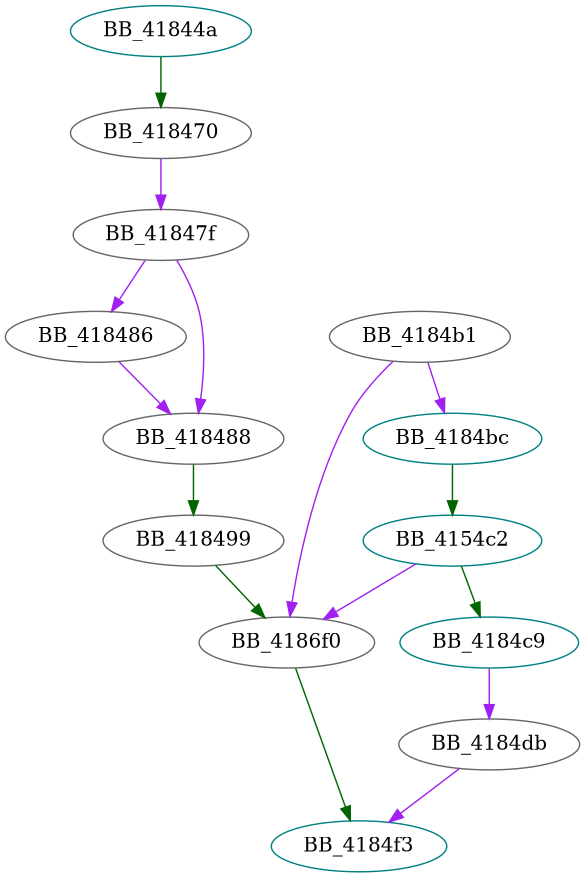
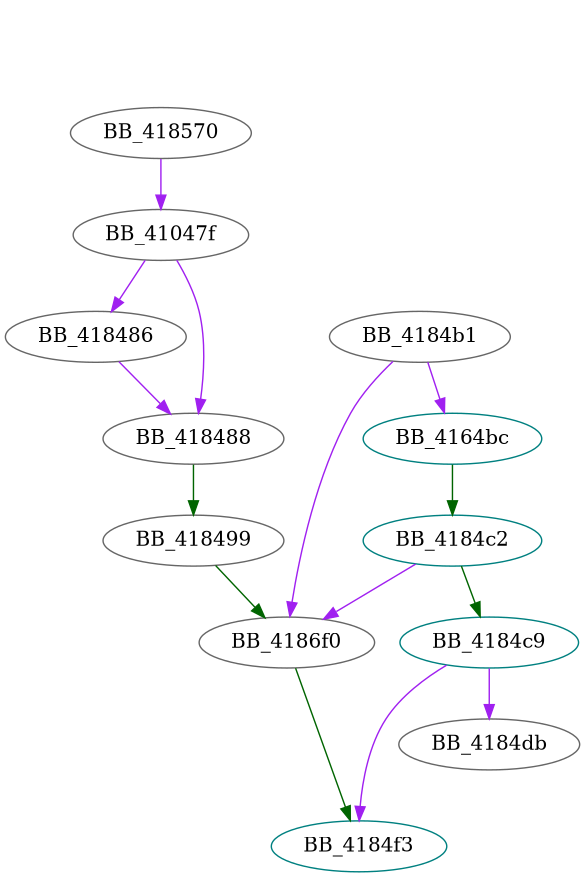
node "BB_41844a": removed
node "BB_418470": label "BB_418470" -> "BB_418570"
node "BB_41847f": label "BB_41847f" -> "BB_41047f"
node "BB_4184bc": label "BB_4184bc" -> "BB_4164bc"
node "BB_4154c2": label "BB_4154c2" -> "BB_4184c2"
edge "BB_4184db" -> "BB_4184f3": now "BB_4184c9" -> "BB_4184f3"
